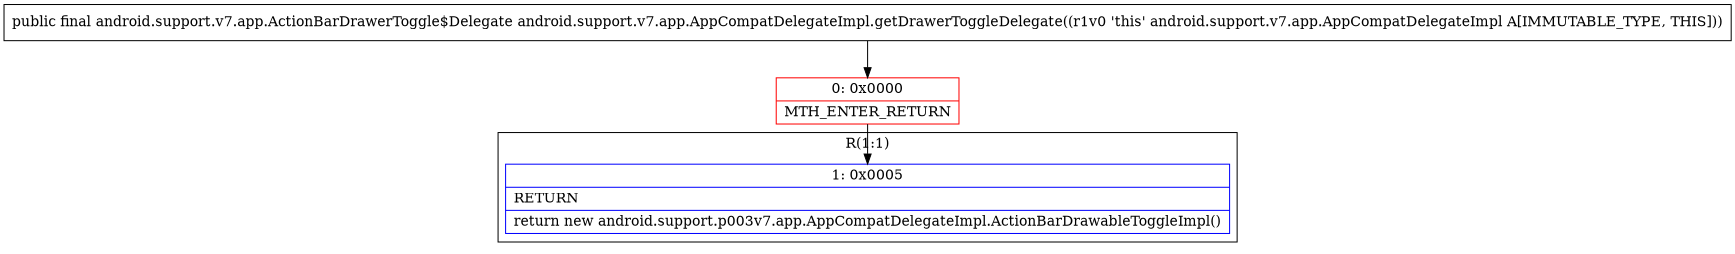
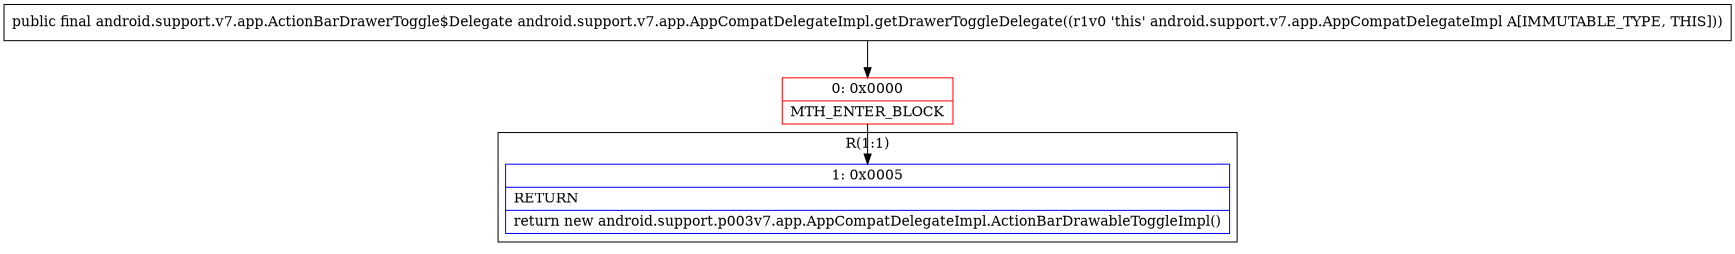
node "0: 0x0000": text "MTH_ENTER_RETURN" -> "MTH_ENTER_BLOCK"
